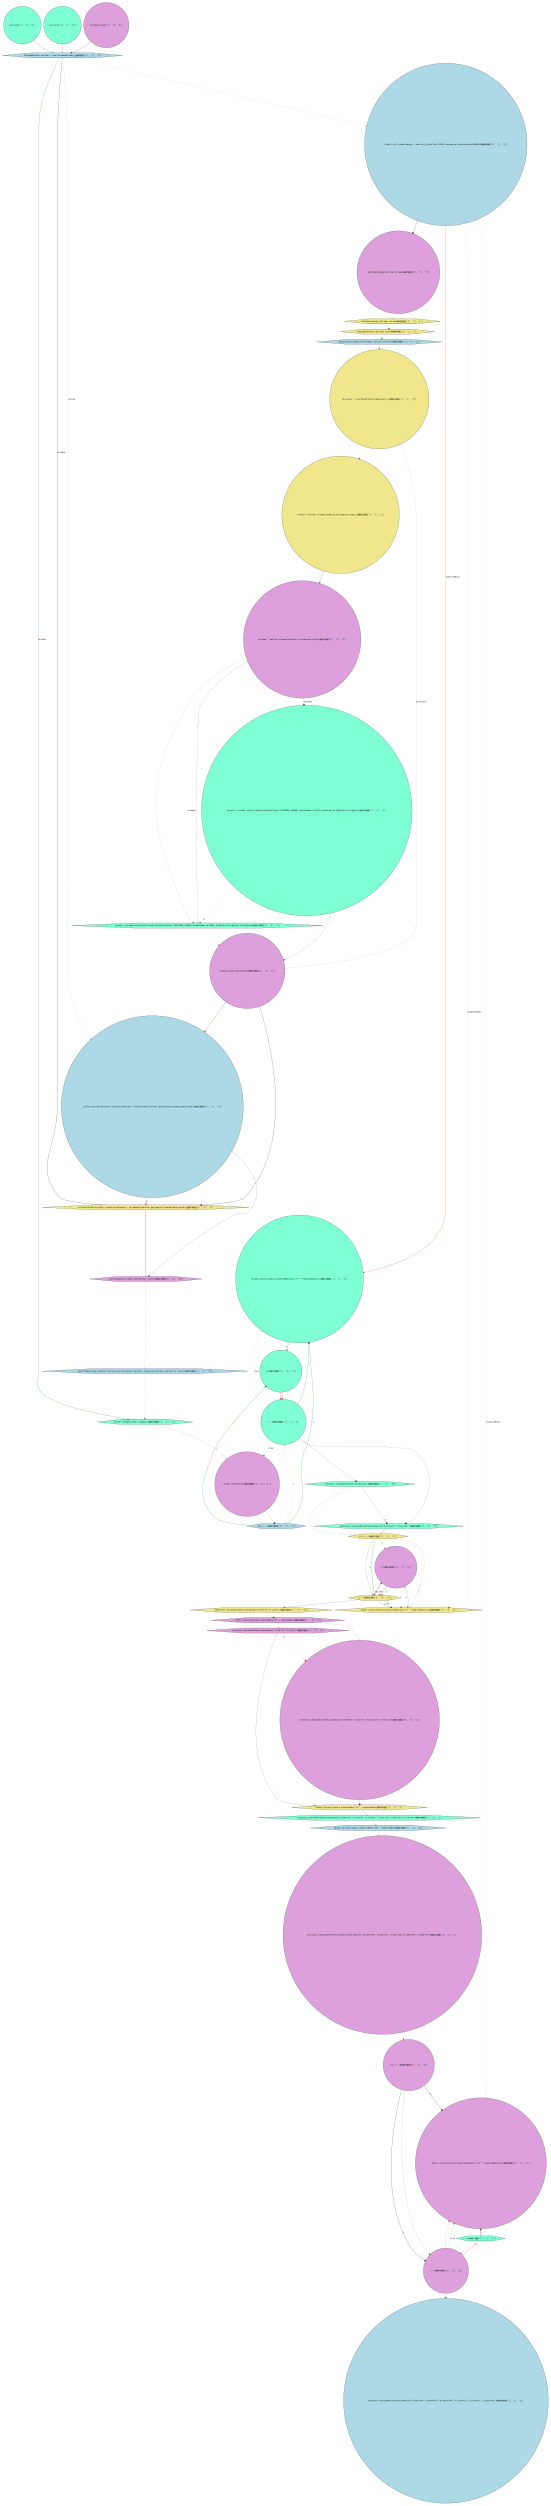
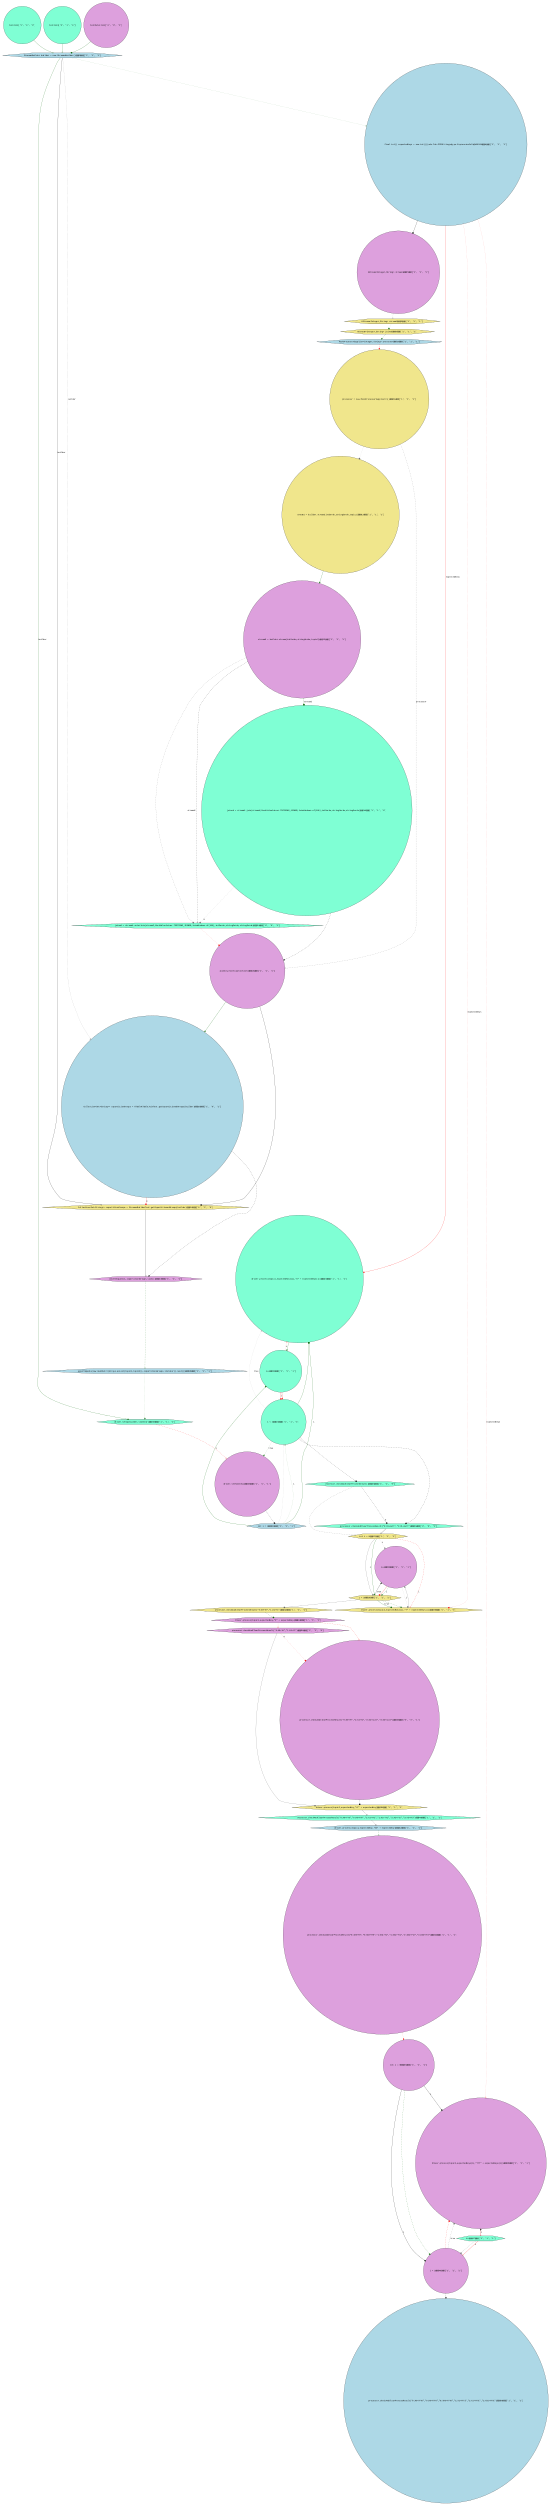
edge "i < 2@@@28@@@['1', '1', '1']" -> "i++@@@29@@@['1', '1', '1']": label "builder" -> "true"
